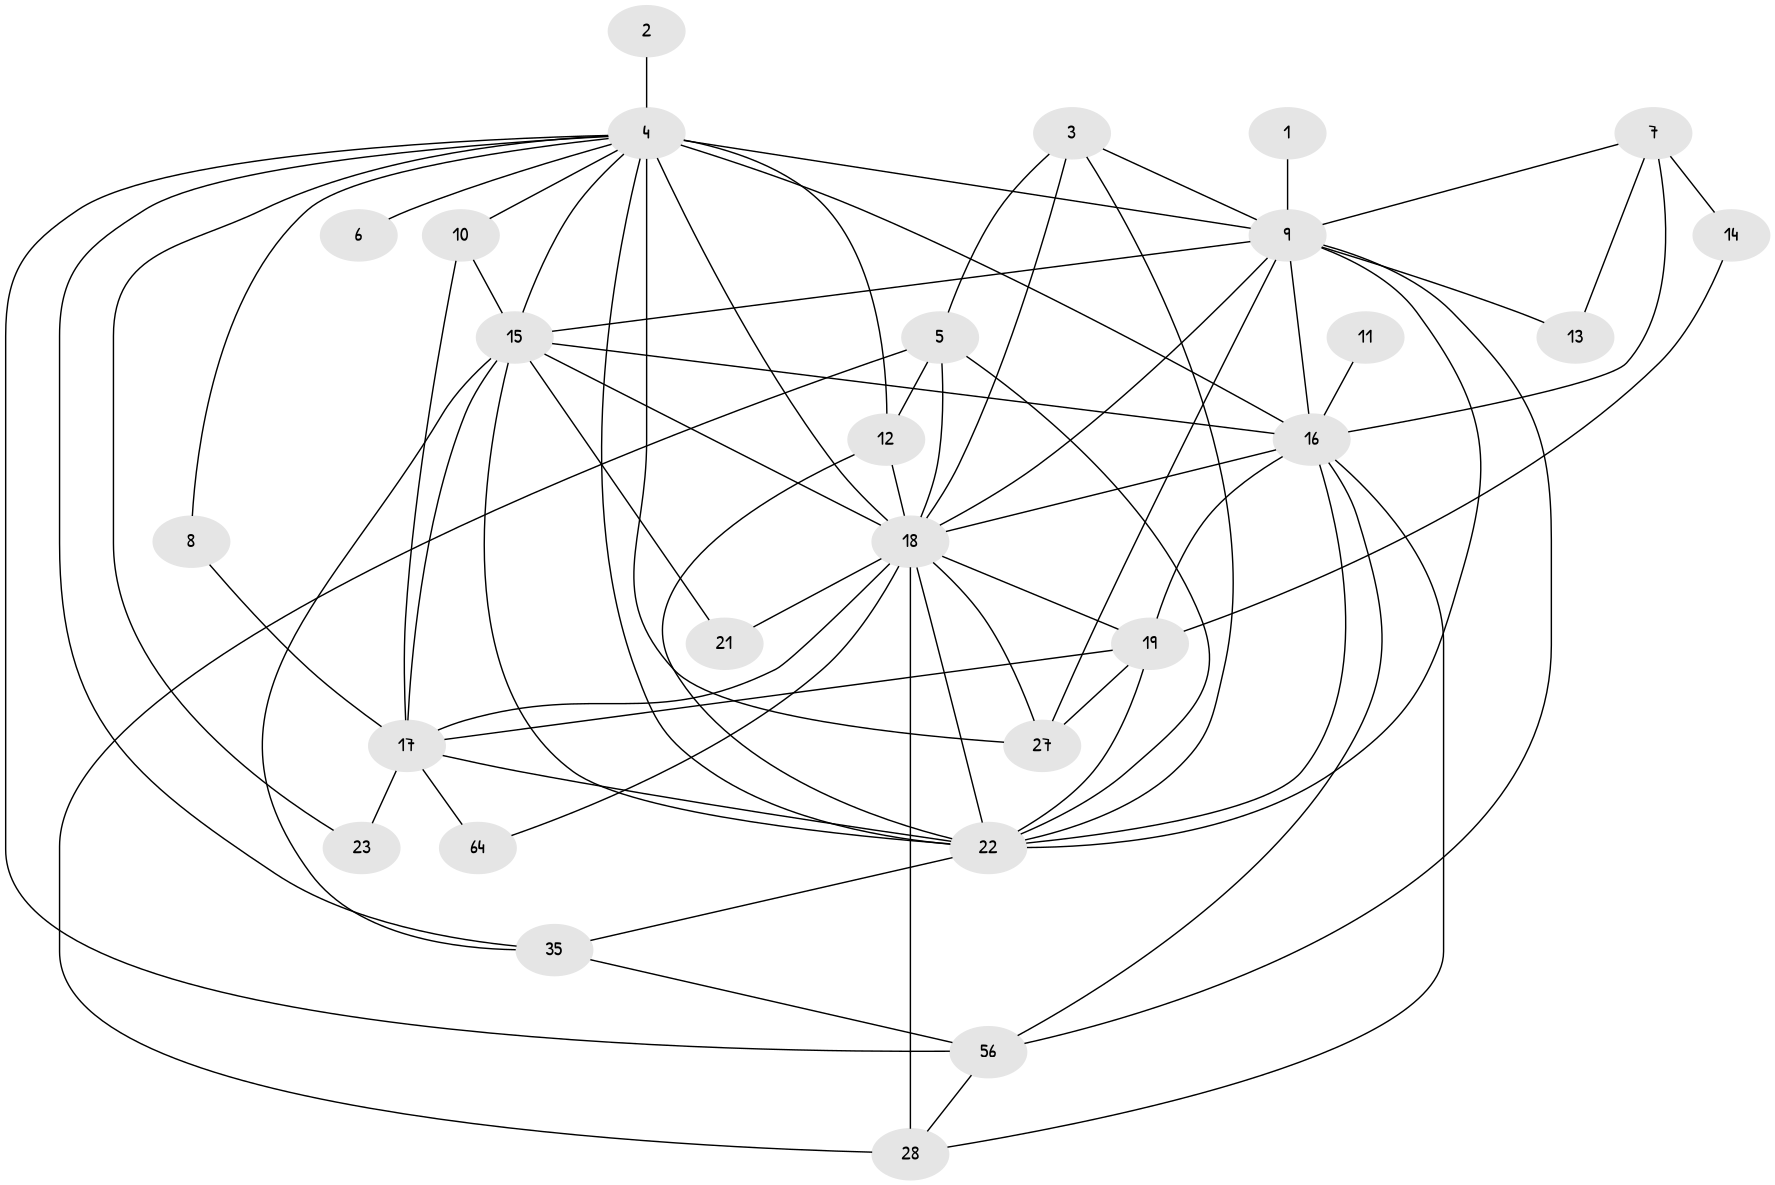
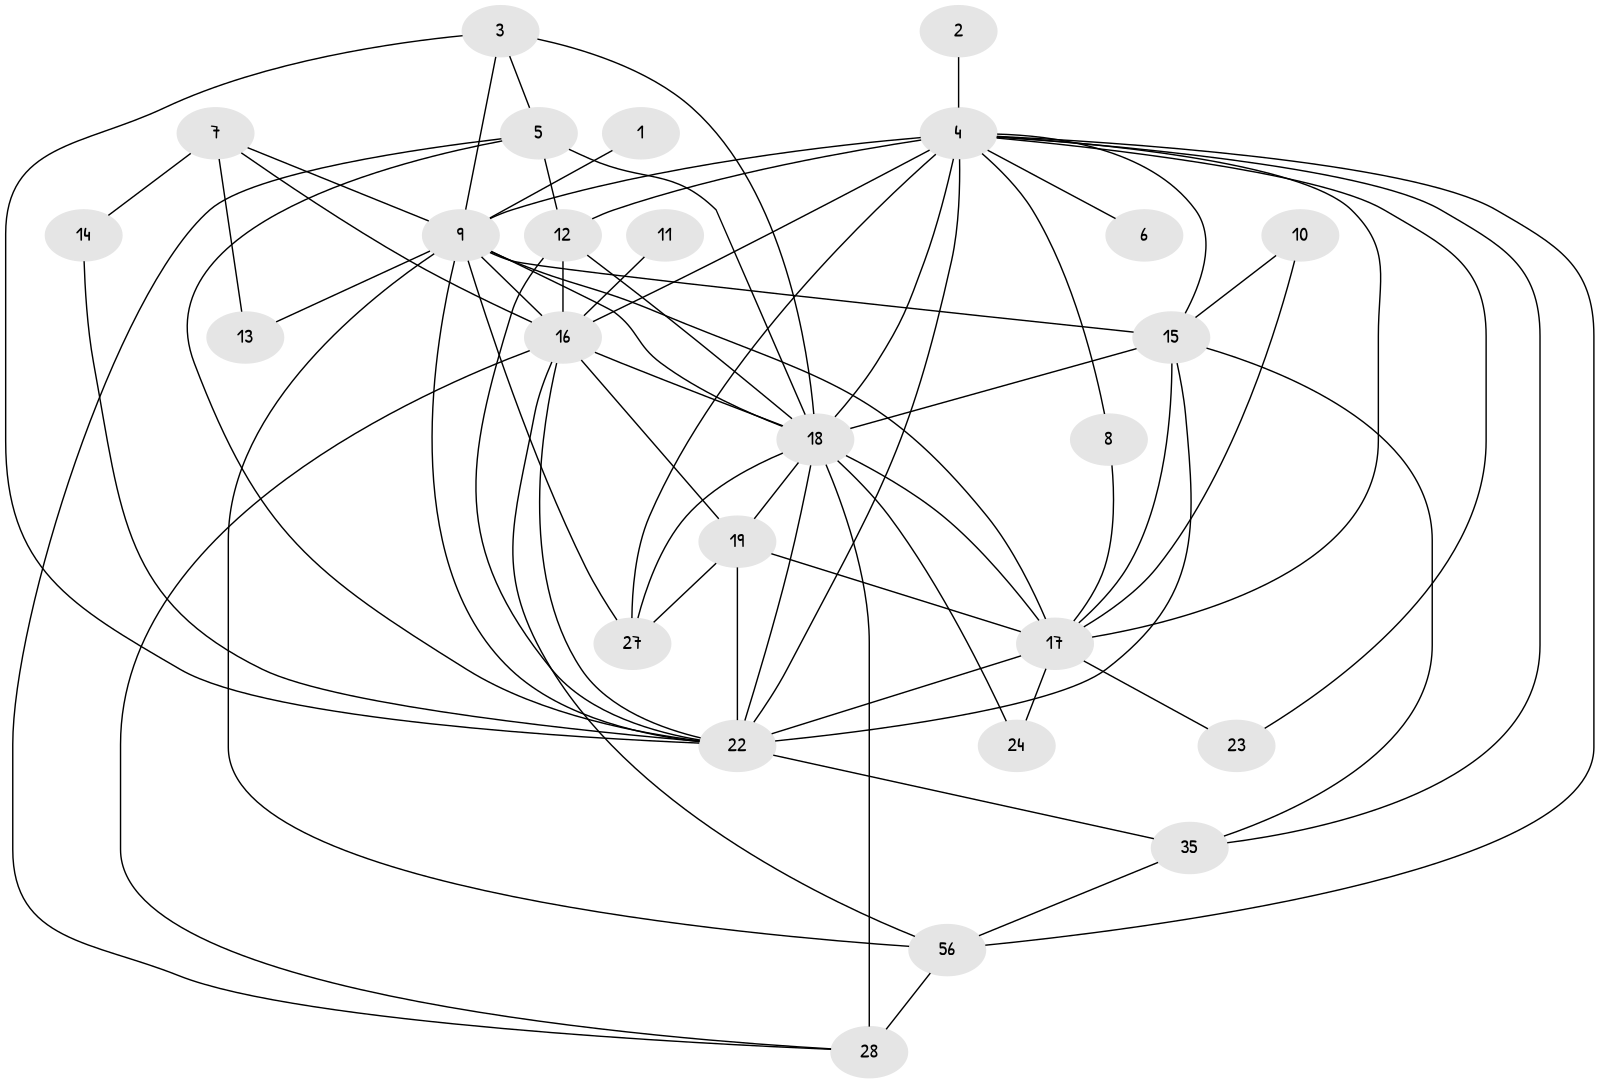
edge "4" -- "10": now "4" -- "17"
edge "9" -- "17": added
edge "15" -- "16": now "12" -- "16"
edge "14" -- "19": now "14" -- "22"
node "21": removed
node "64": label "64" -> "24"
